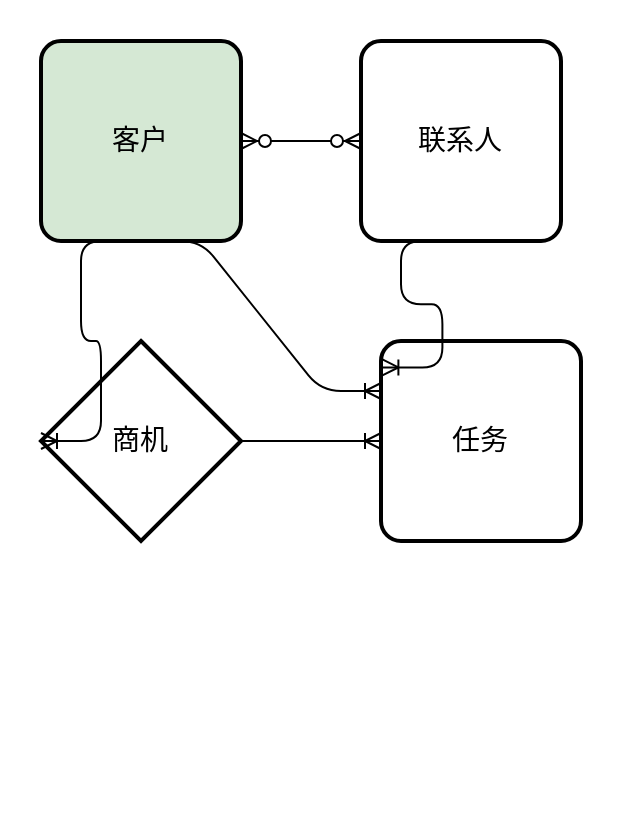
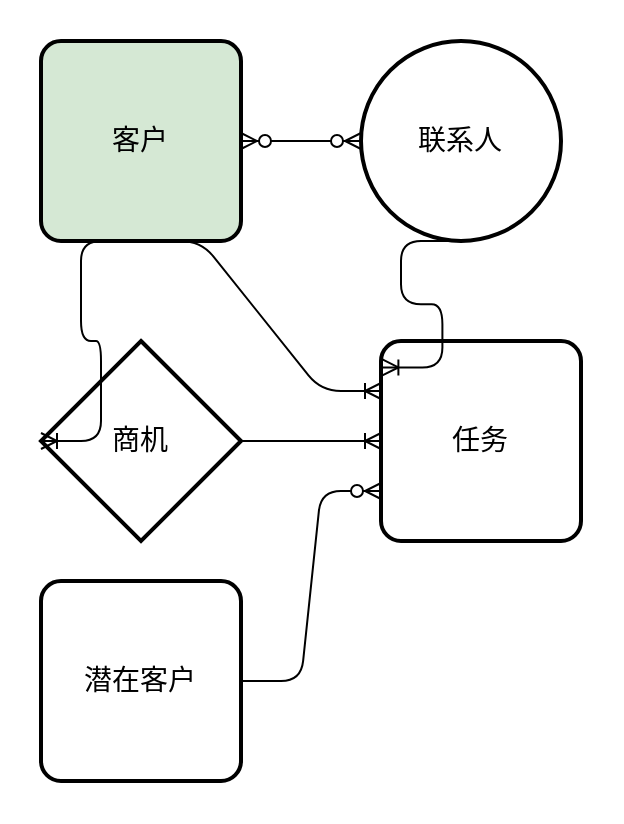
node "联系人": shape rounded rectangle -> ellipse
edge "潜在客户" -> "任务": added
node "潜在客户": added
